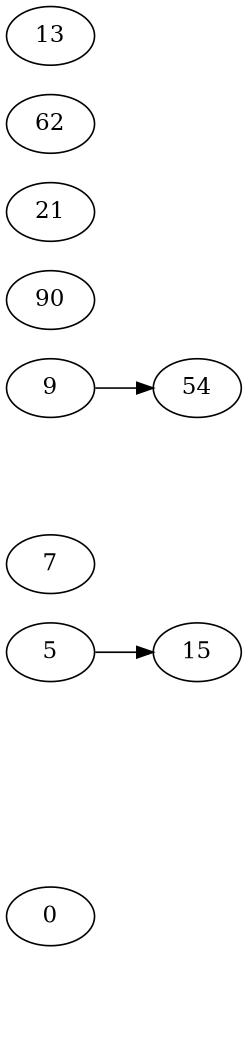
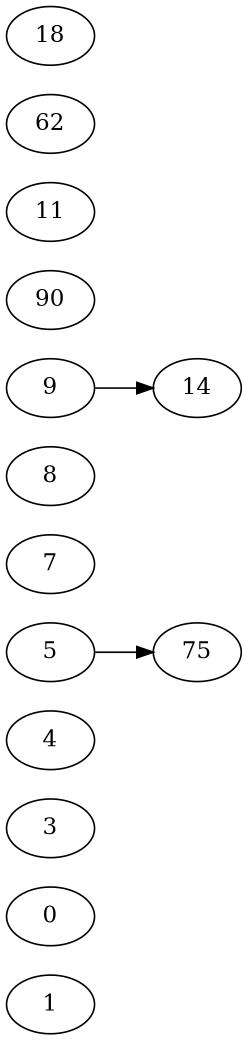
node "13": label "13" -> "18"
node "21": label "21" -> "11"
node "54": label "54" -> "14"
node "8": added
node "15": label "15" -> "75"
node "4": added
node "3": added
node "1": added
